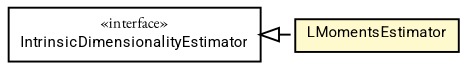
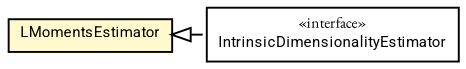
edge "LMomentsEstimator" -> "IntrinsicDimensionalityEstimator": reversed
